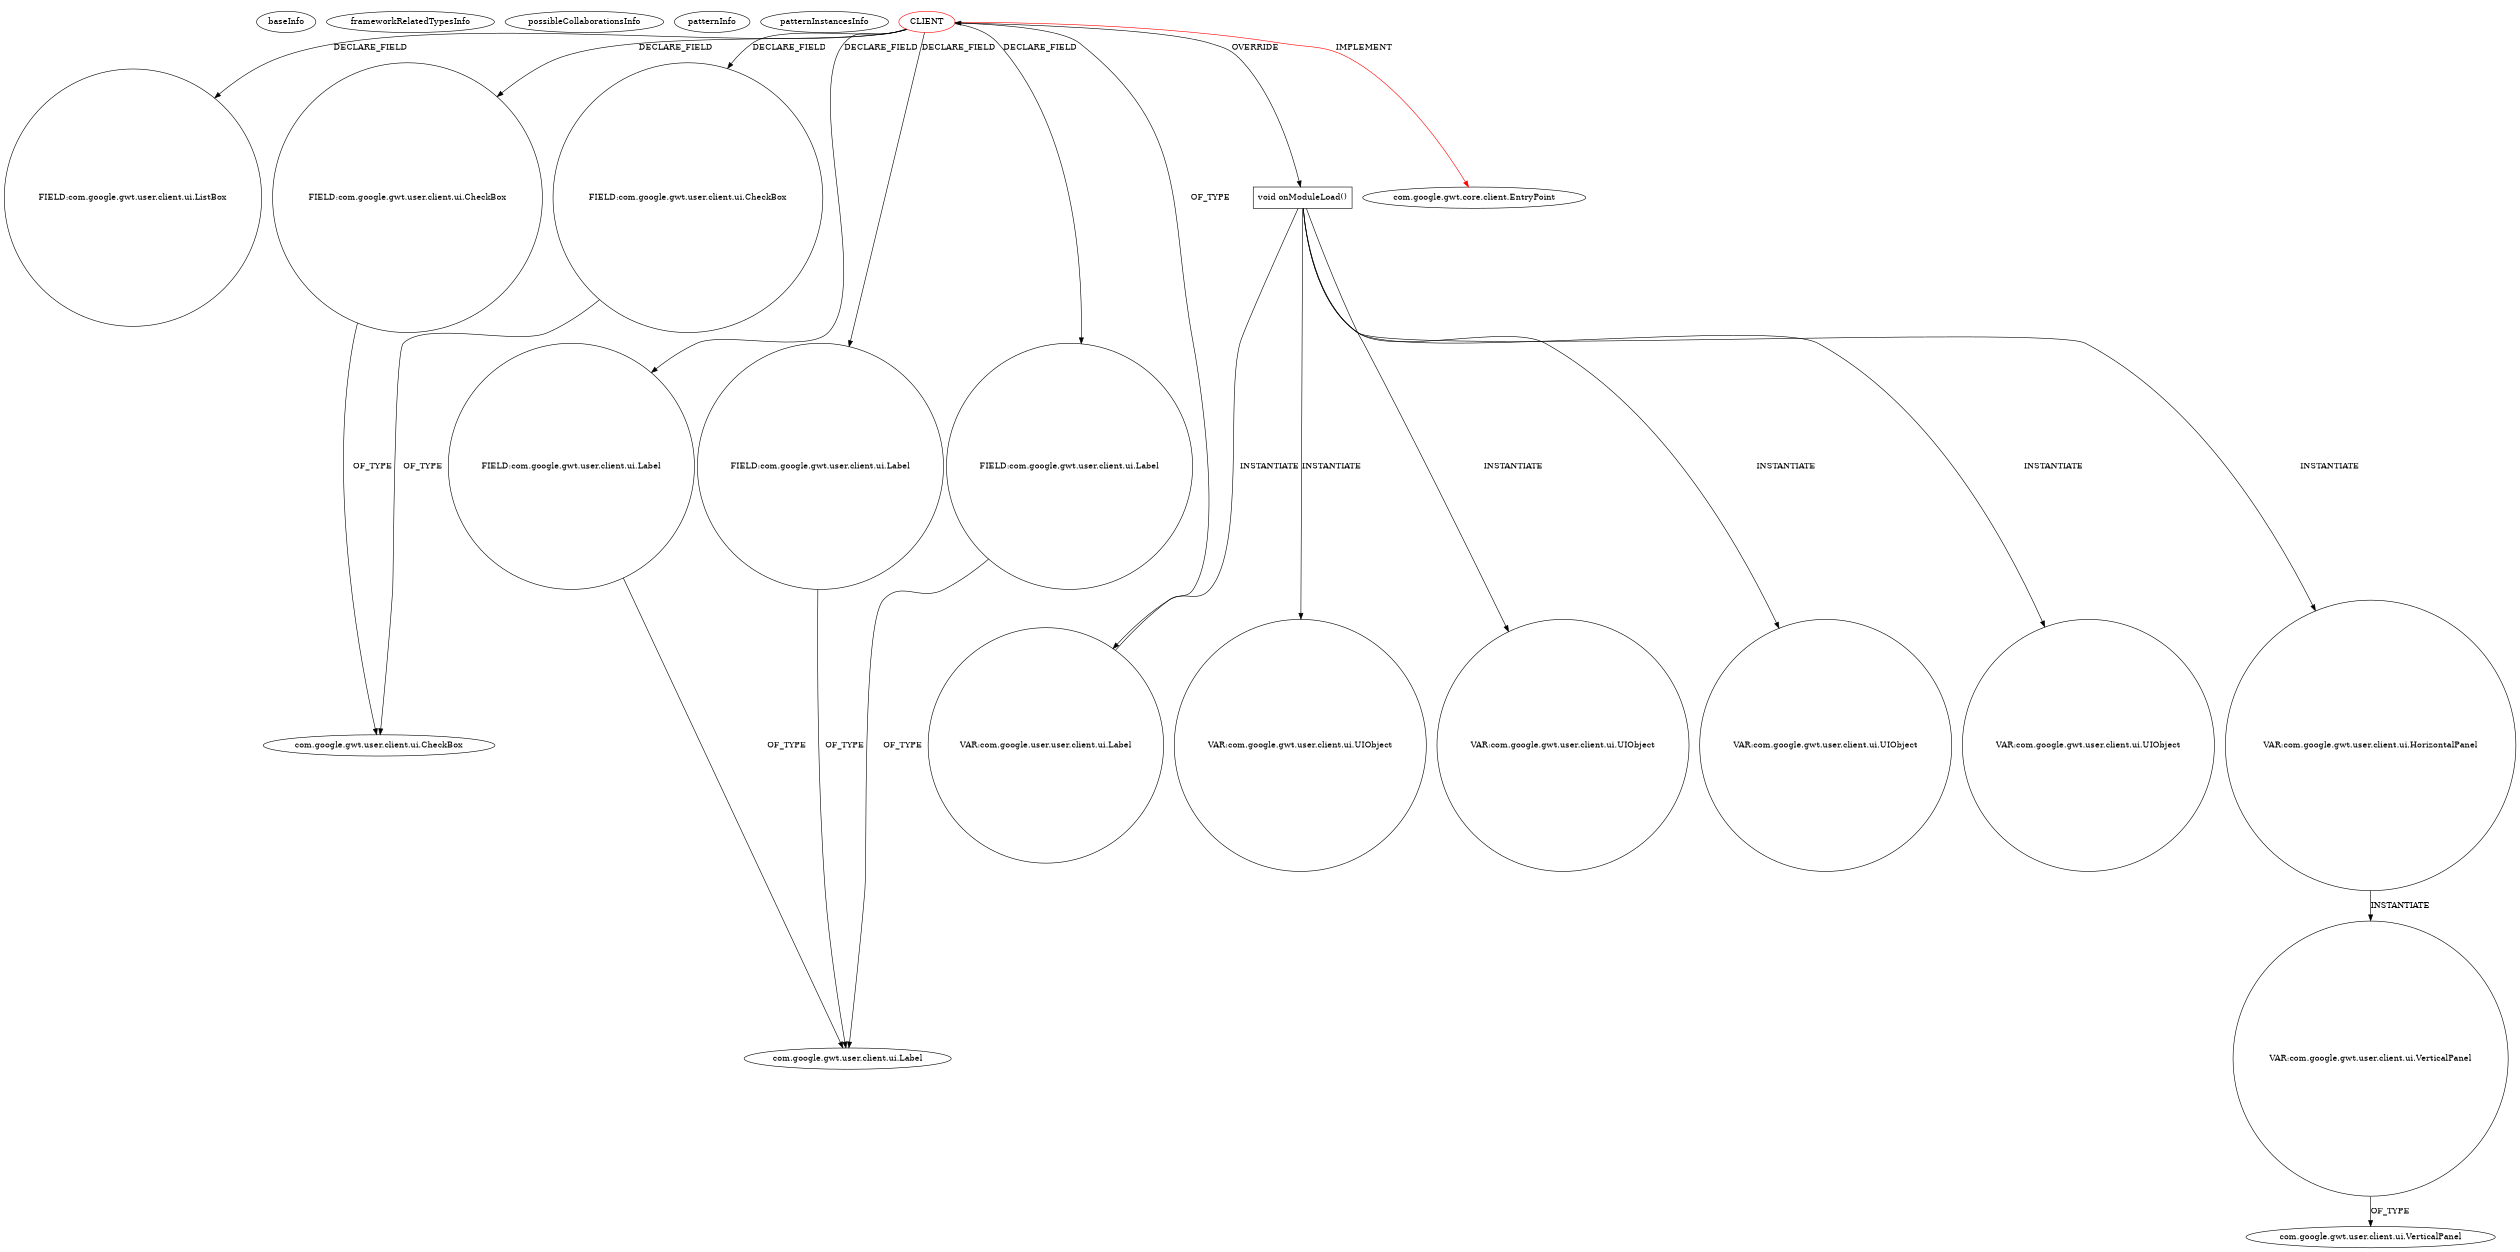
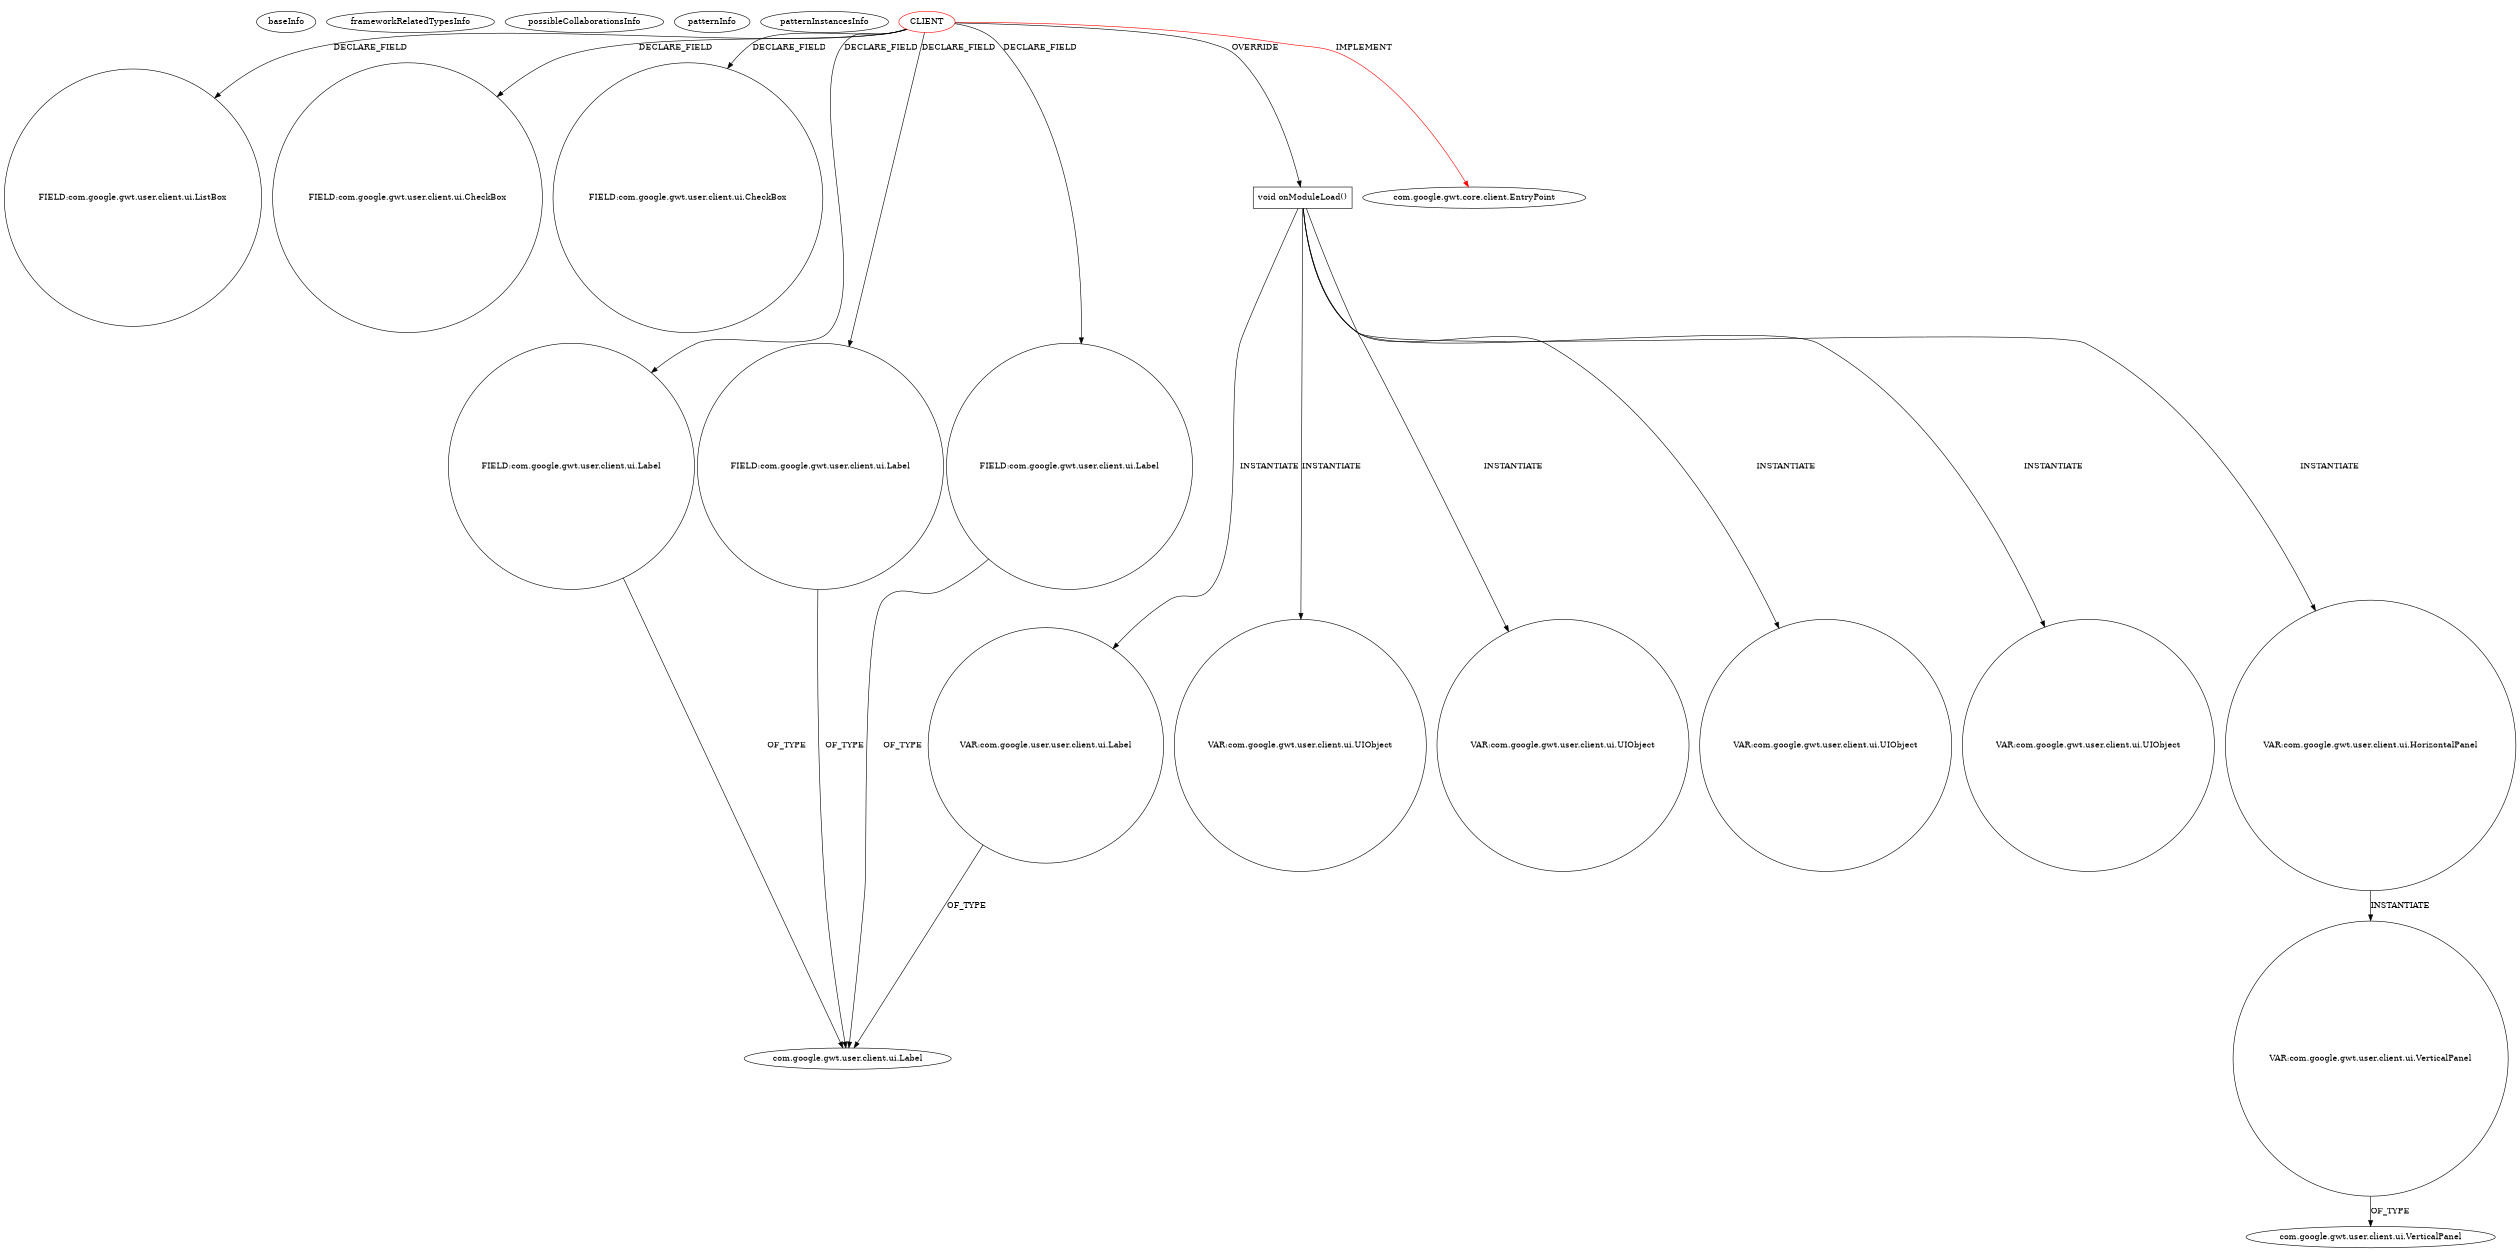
edge "VAR:com.google.user.user.client.ui.Label" -> "CLIENT": now "VAR:com.google.user.user.client.ui.Label" -> "com.google.gwt.user.client.ui.Label"
node "com.google.gwt.user.client.ui.CheckBox": removed
